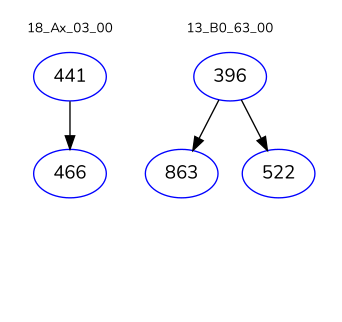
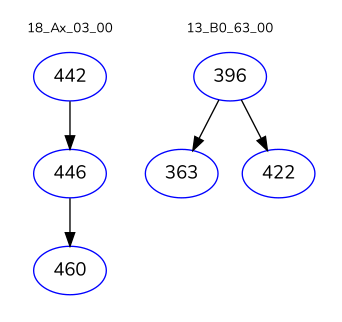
node "441": label "441" -> "442"
node "466": label "466" -> "446"
node "863": label "863" -> "363"
node "522": label "522" -> "422"
node "460": added
